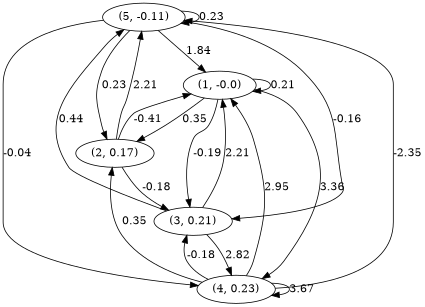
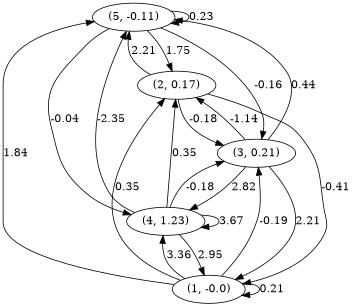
edge "(5, -0.11)" -> "(1, -0.0)": reversed
edge "(5, -0.11)" -> "(2, 0.17)": label "0.23" -> "1.75"
edge "(3, 0.21)" -> "(2, 0.17)": added, label "-1.14"
node "(4, 0.23)": label "(4, 0.23)" -> "(4, 1.23)"
